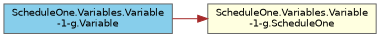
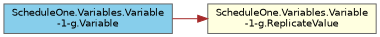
node "ScheduleOne.Variables.Variable -1-g.ScheduleOne": label "ScheduleOne.Variables.Variable -1-g.ScheduleOne" -> "ScheduleOne.Variables.Variable -1-g.ReplicateValue"
